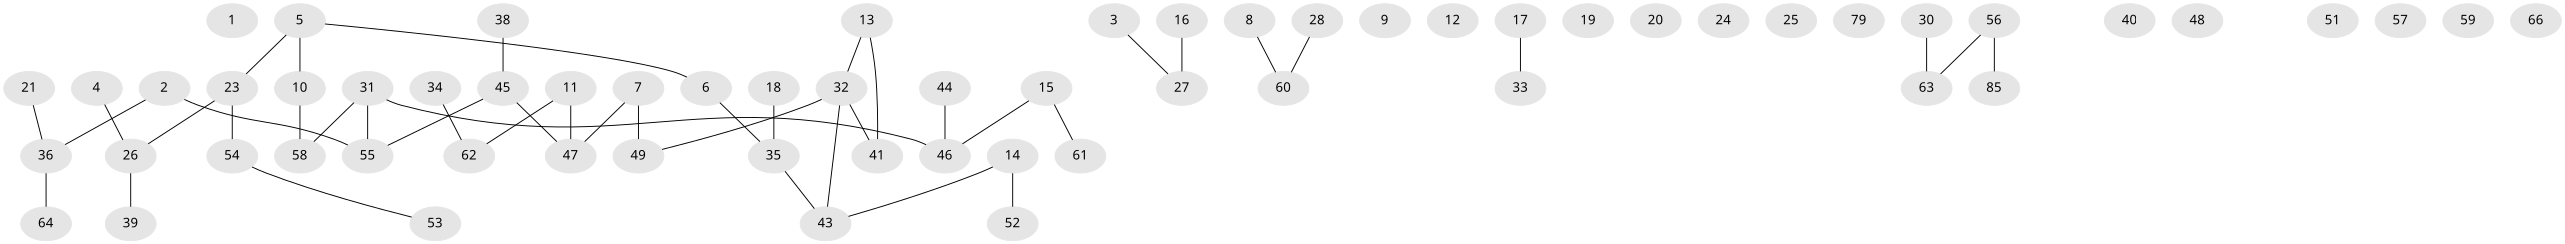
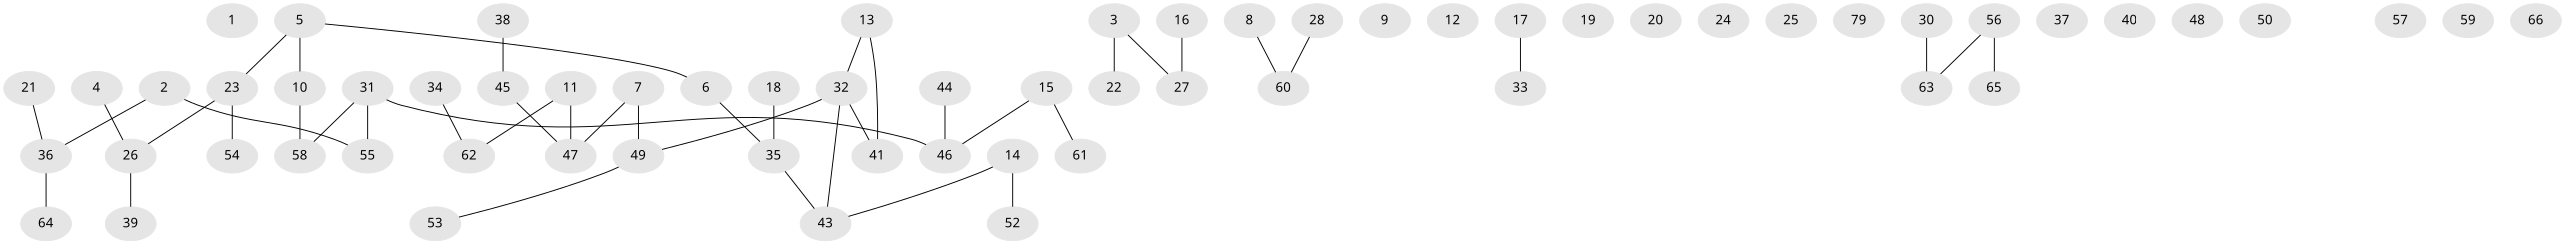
node "37": added
node "50": added
node "51": removed
node "22": added
node "85": label "85" -> "65"
edge "45" -- "55": removed
edge "54" -- "53": now "49" -- "53"
